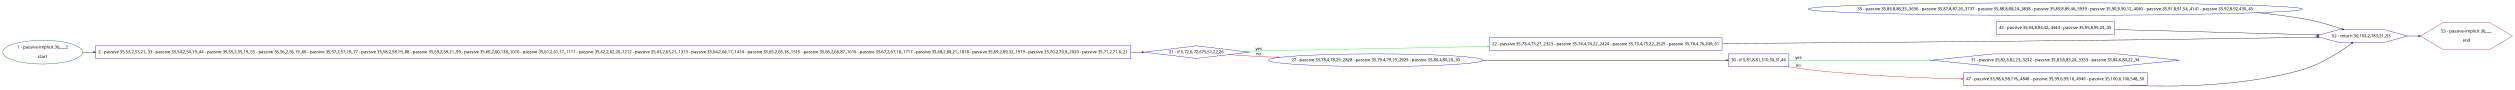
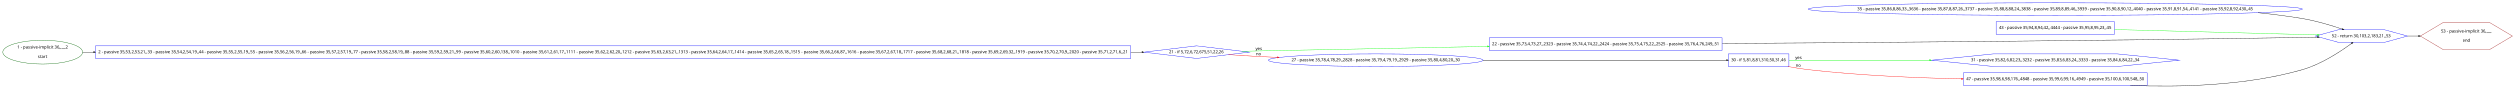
edge "43 - passive 35,94,8,94,42,,4444 - passive 35,95,8,95,23,,45" -> "52 - return 30,103,2,183,21,,53": color #000000 -> #00ff00
